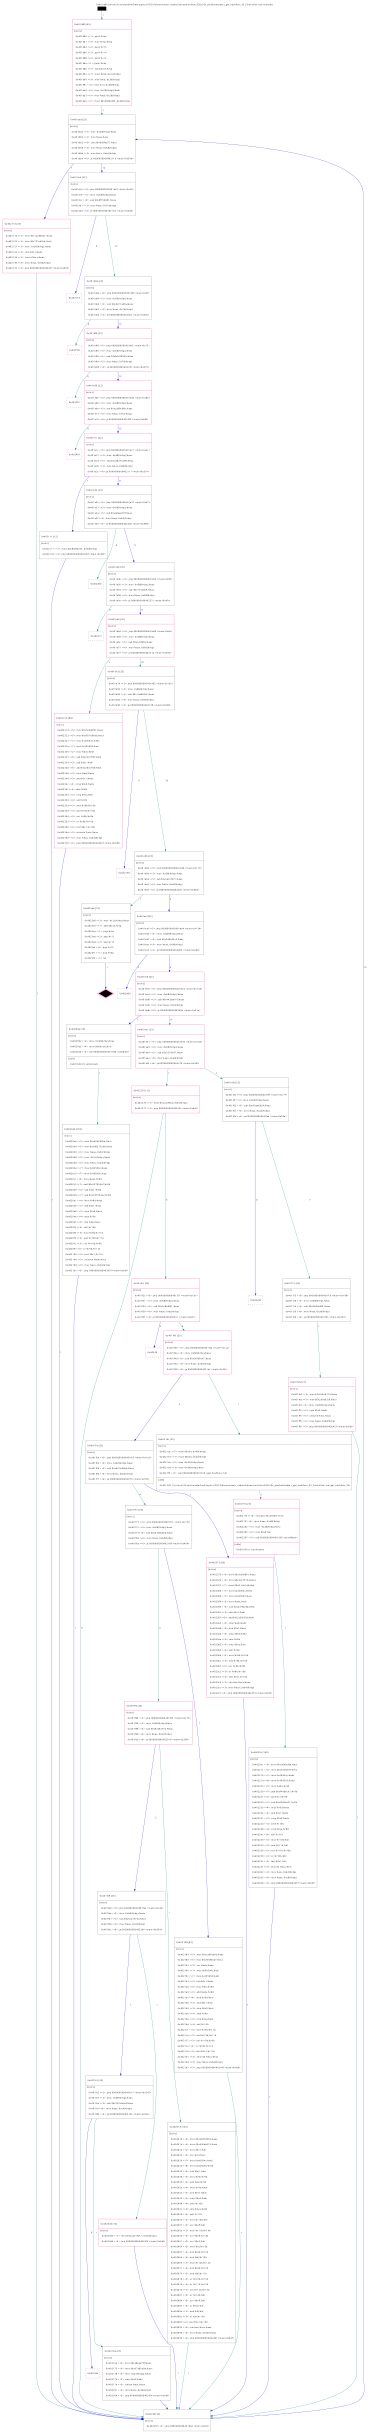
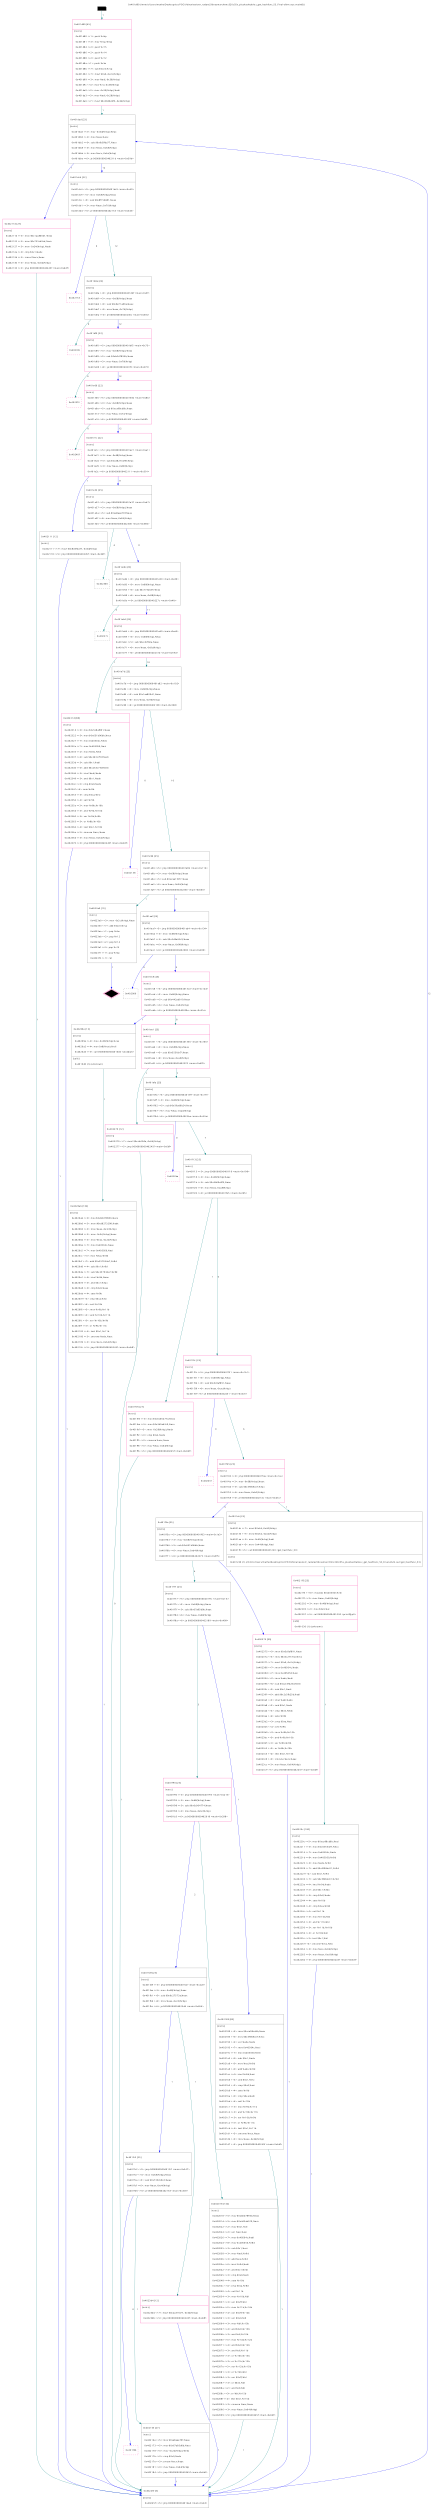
edge "0x402270 [12]" -> "0x401f2c [25]": now "0x401f13 [25]" -> "0x401f2c [25]"
